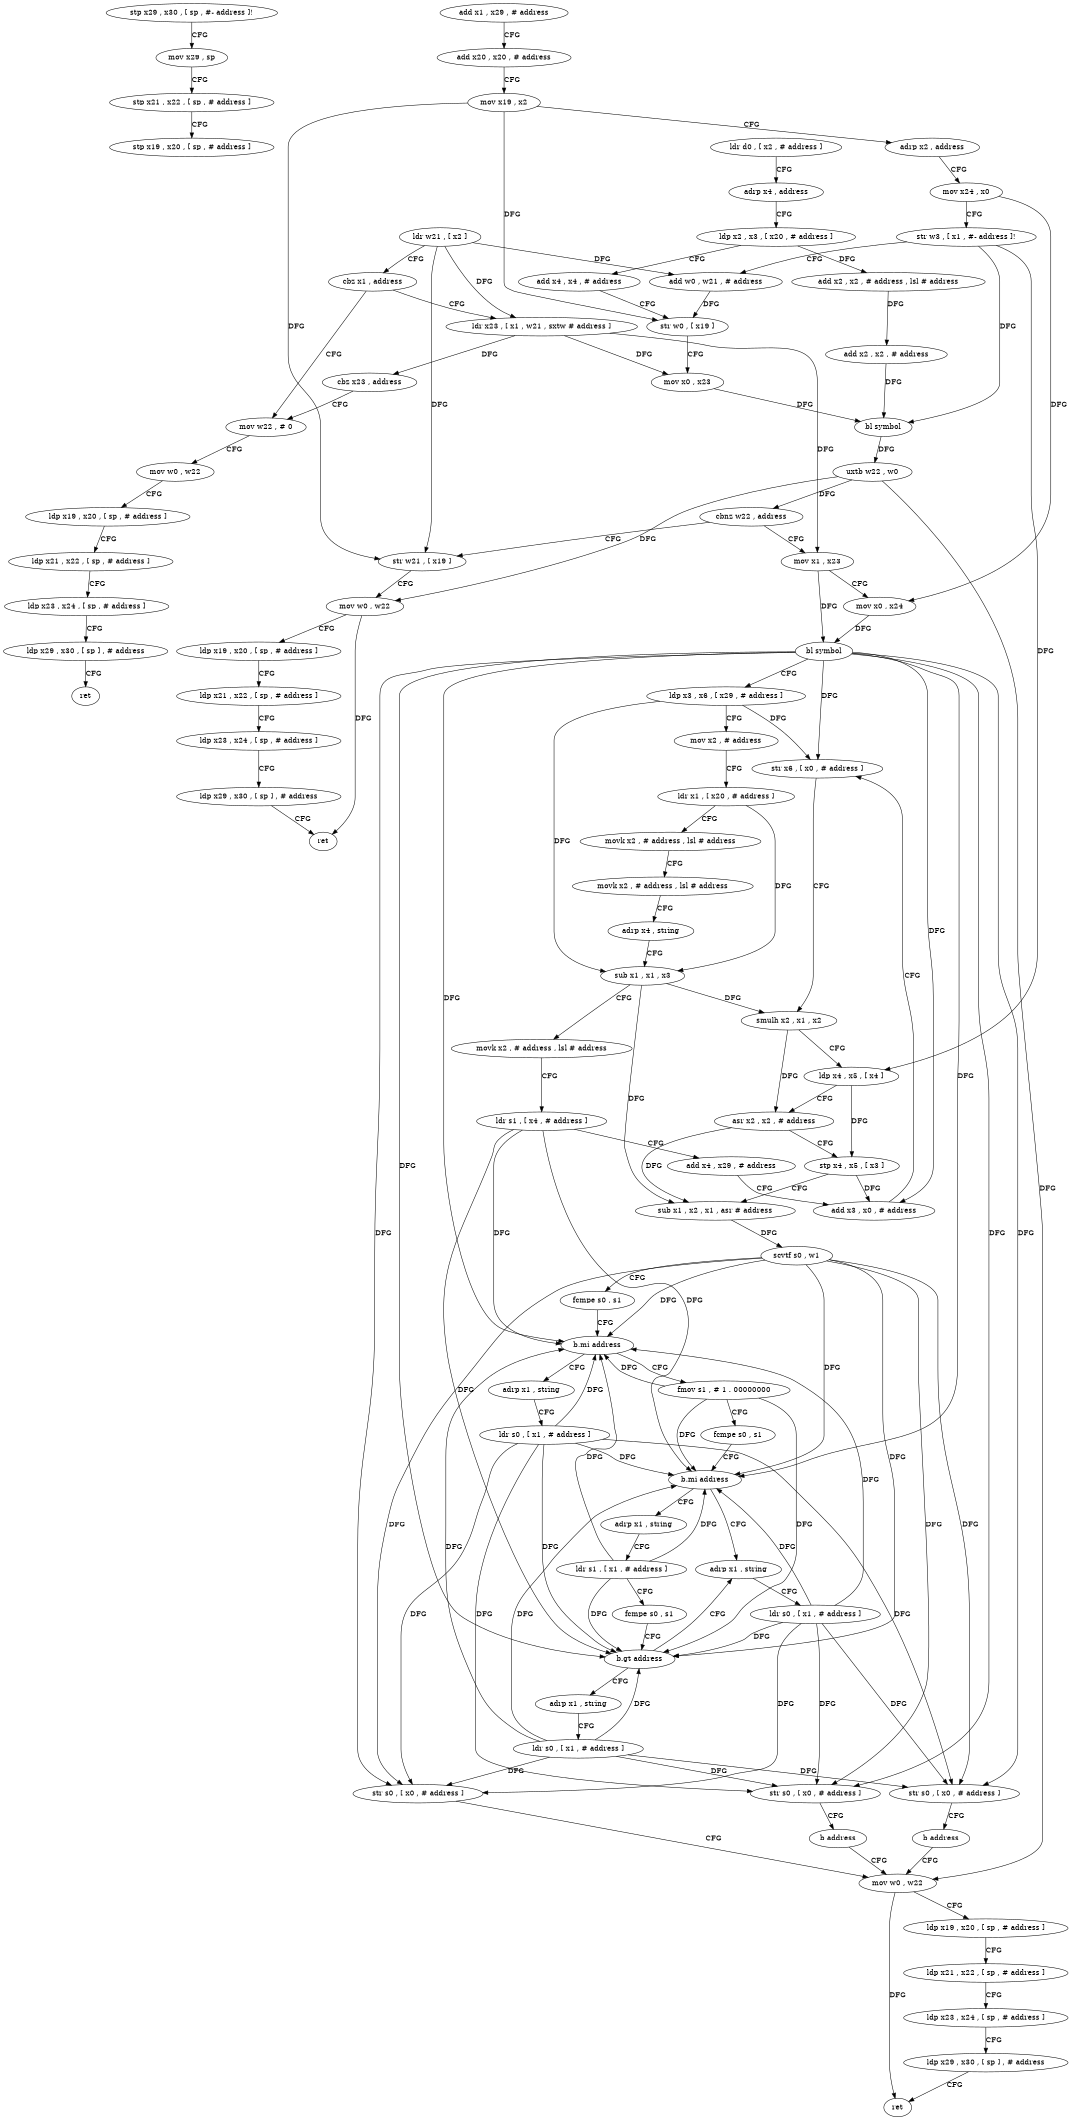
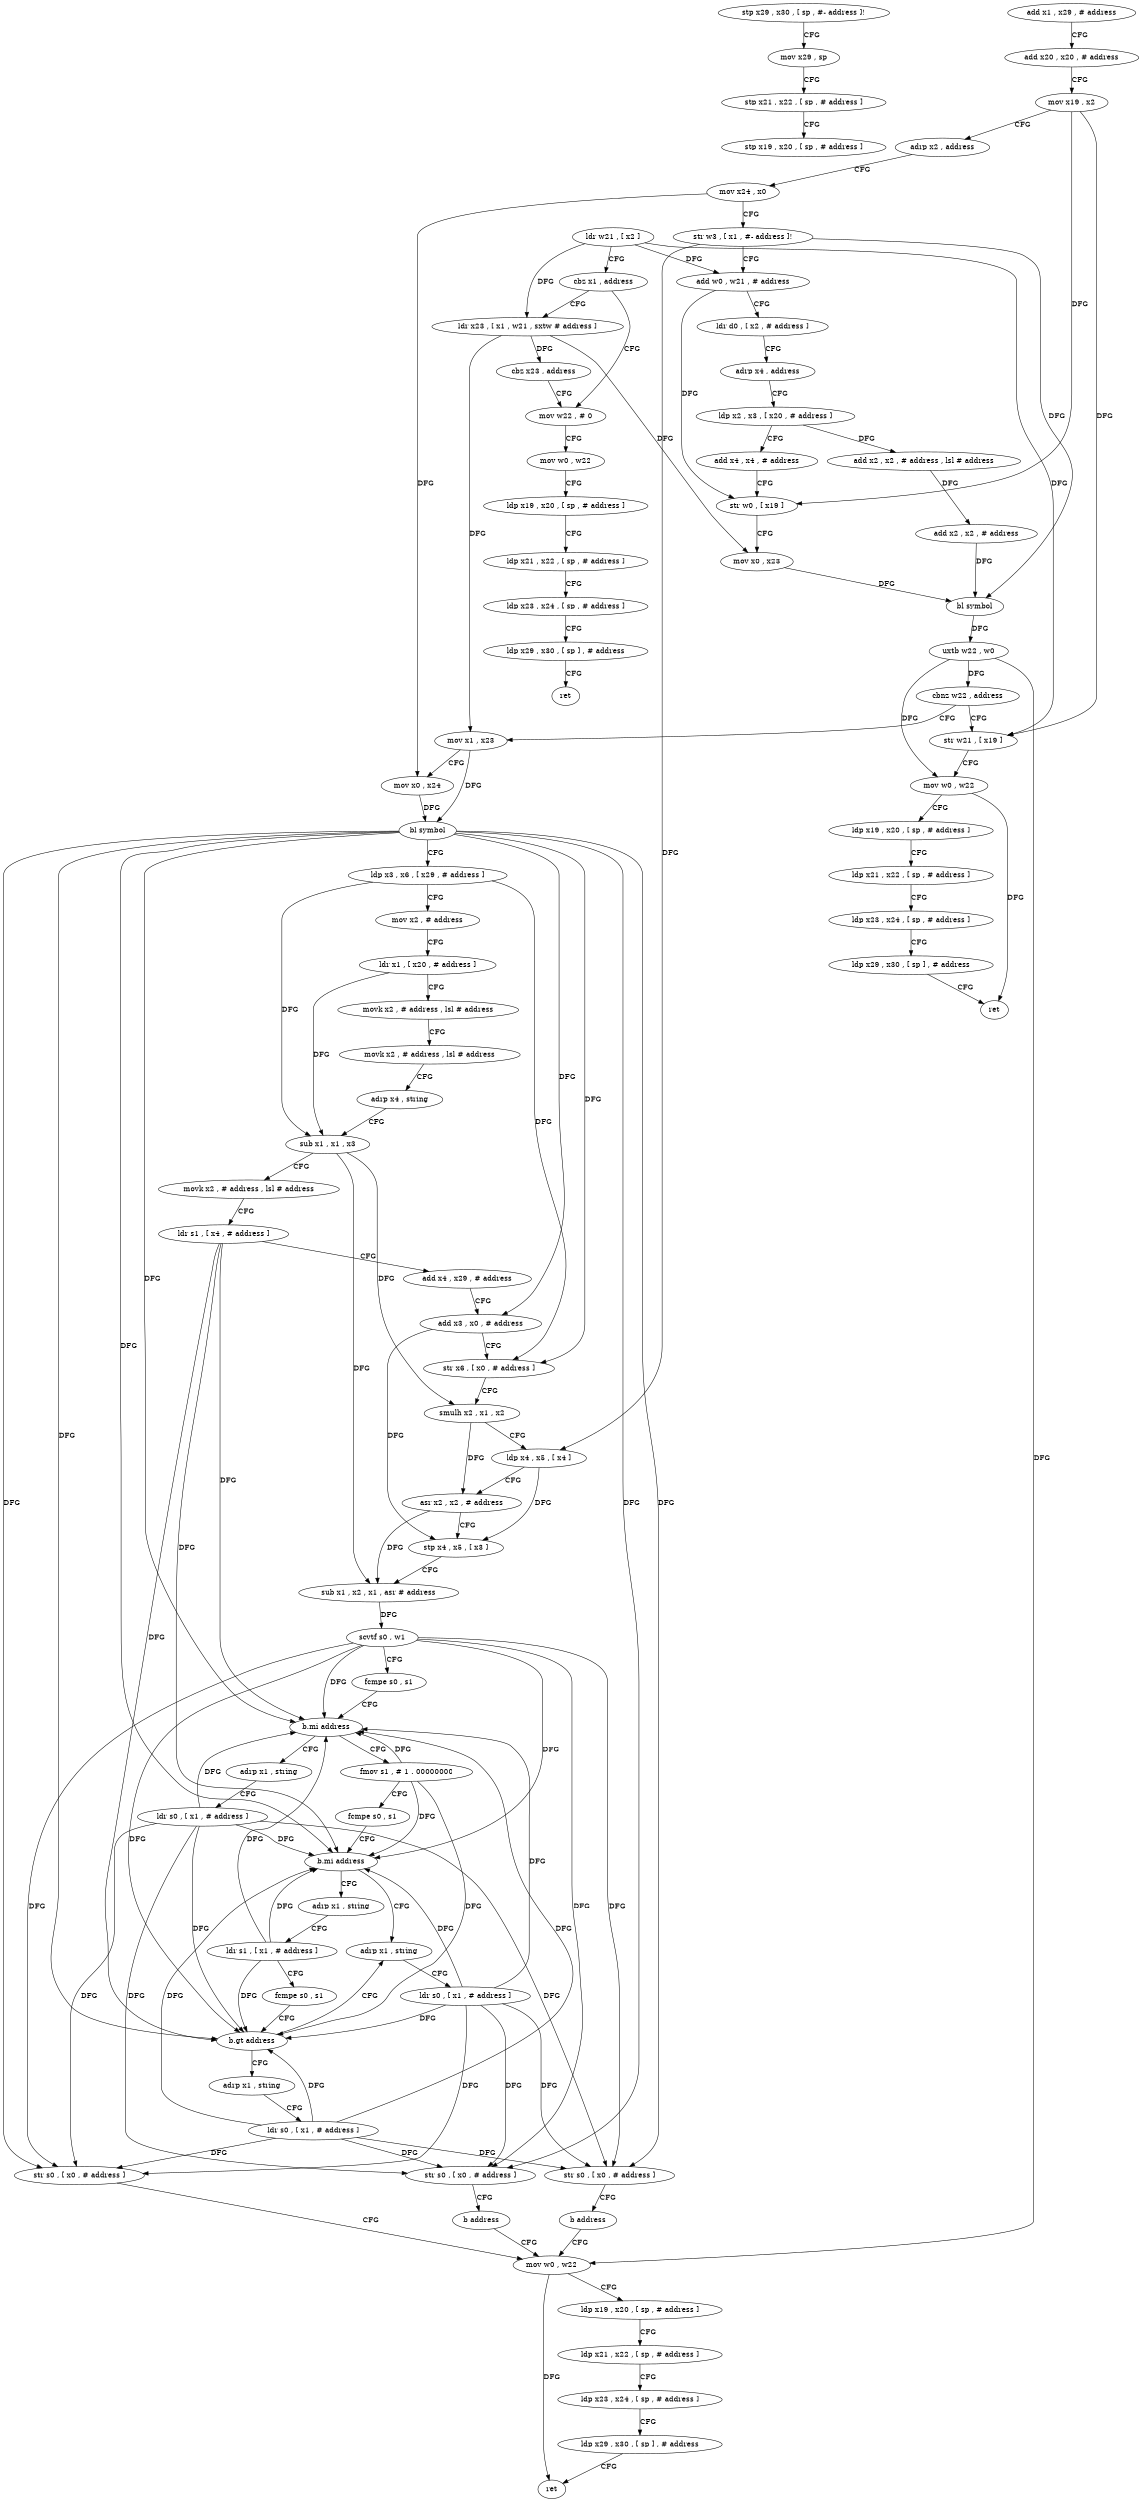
edge "add w0 , w21 , # address" -> "ldr d0 , [ x2 , # address ]": added, label "CFG"
edge "stp x4 , x5 , [ x3 ]" -> "add x3 , x0 , # address": reversed
